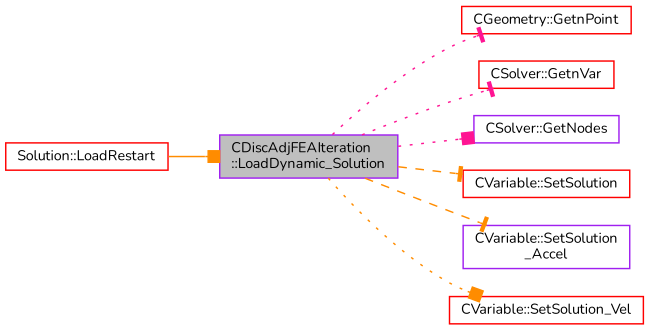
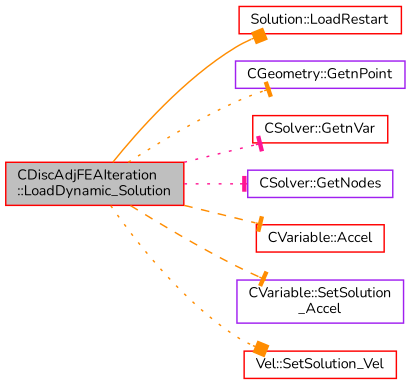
node "CGeometry::GetnPoint": color red -> purple
edge "CDiscAdjFEAIteration ::LoadDynamic_Solution" -> "CGeometry::GetnPoint": color deeppink -> darkorange
edge "CDiscAdjFEAIteration ::LoadDynamic_Solution" -> "CSolver::GetNodes": arrowhead box -> tee
edge "Solution::LoadRestart" -> "CDiscAdjFEAIteration ::LoadDynamic_Solution": reversed
node "CDiscAdjFEAIteration ::LoadDynamic_Solution": color purple -> red
node "CVariable::SetSolution": label "CVariable::SetSolution" -> "CVariable::Accel"
node "CVariable::SetSolution_Vel": label "CVariable::SetSolution_Vel" -> "Vel::SetSolution_Vel"
